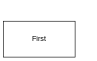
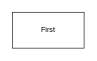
node "First": moved (39, 39) -> (48, 30)
